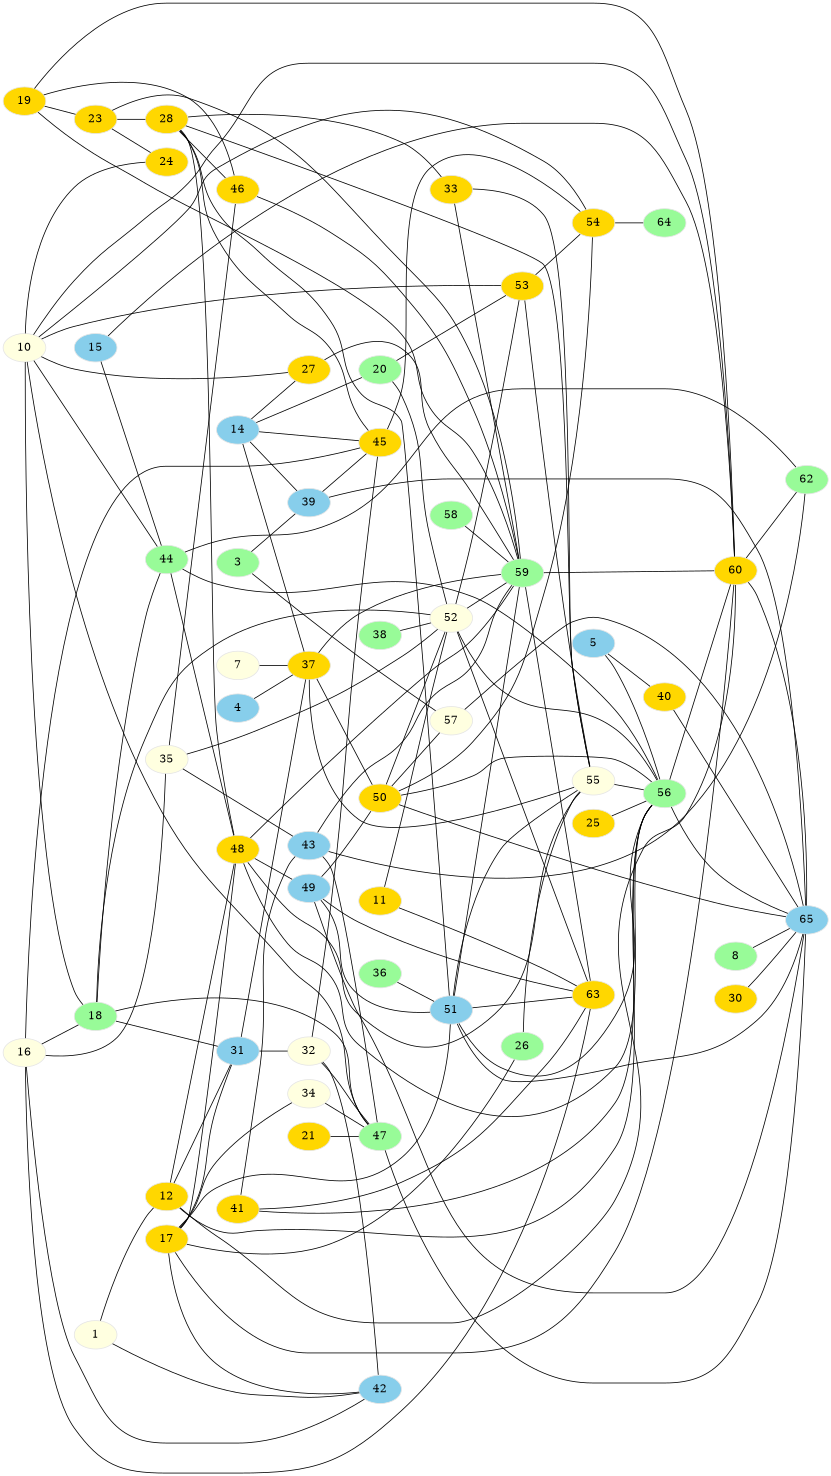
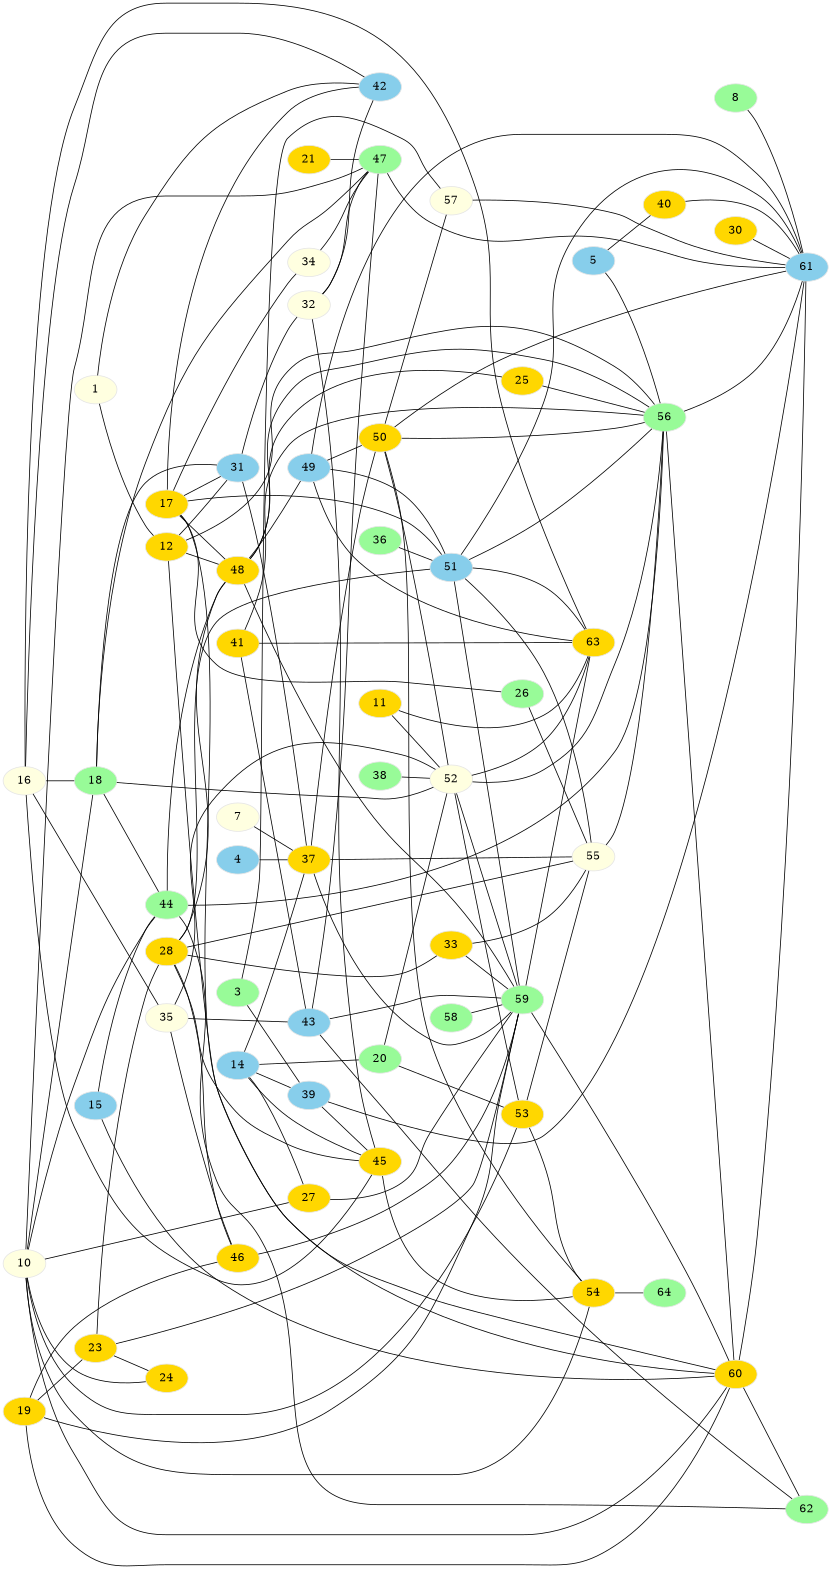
node "65": label "65" -> "61"
edge "55" -- "48": now "25" -- "48"
